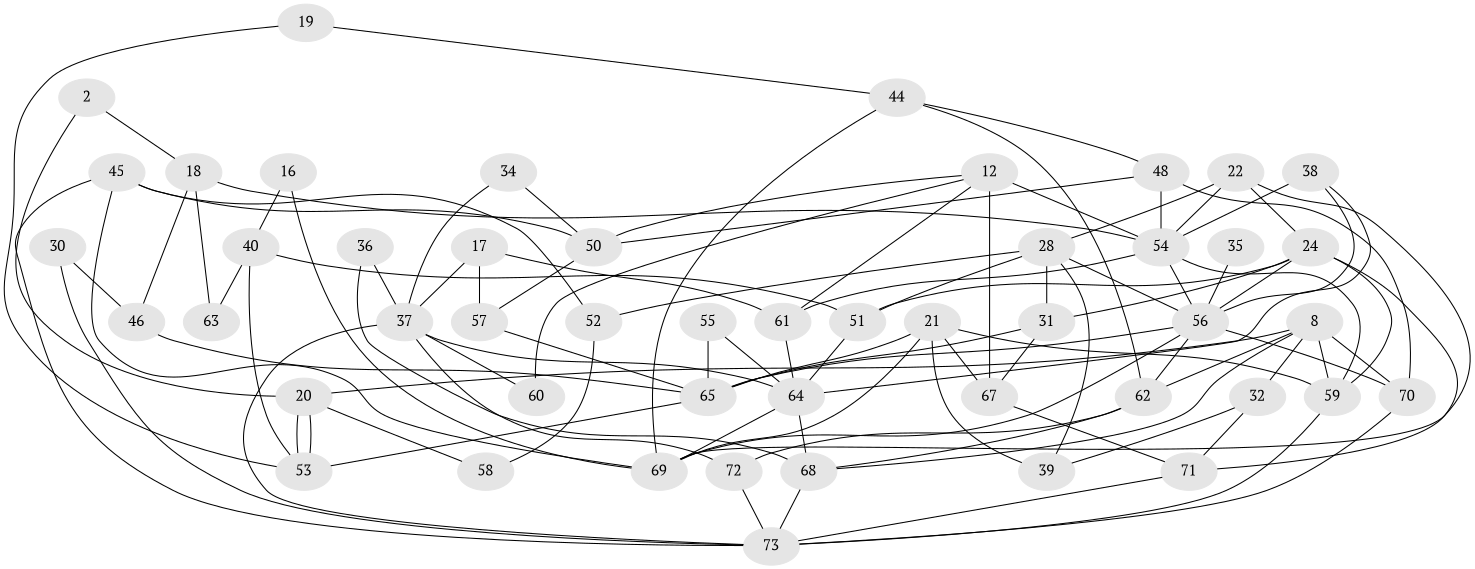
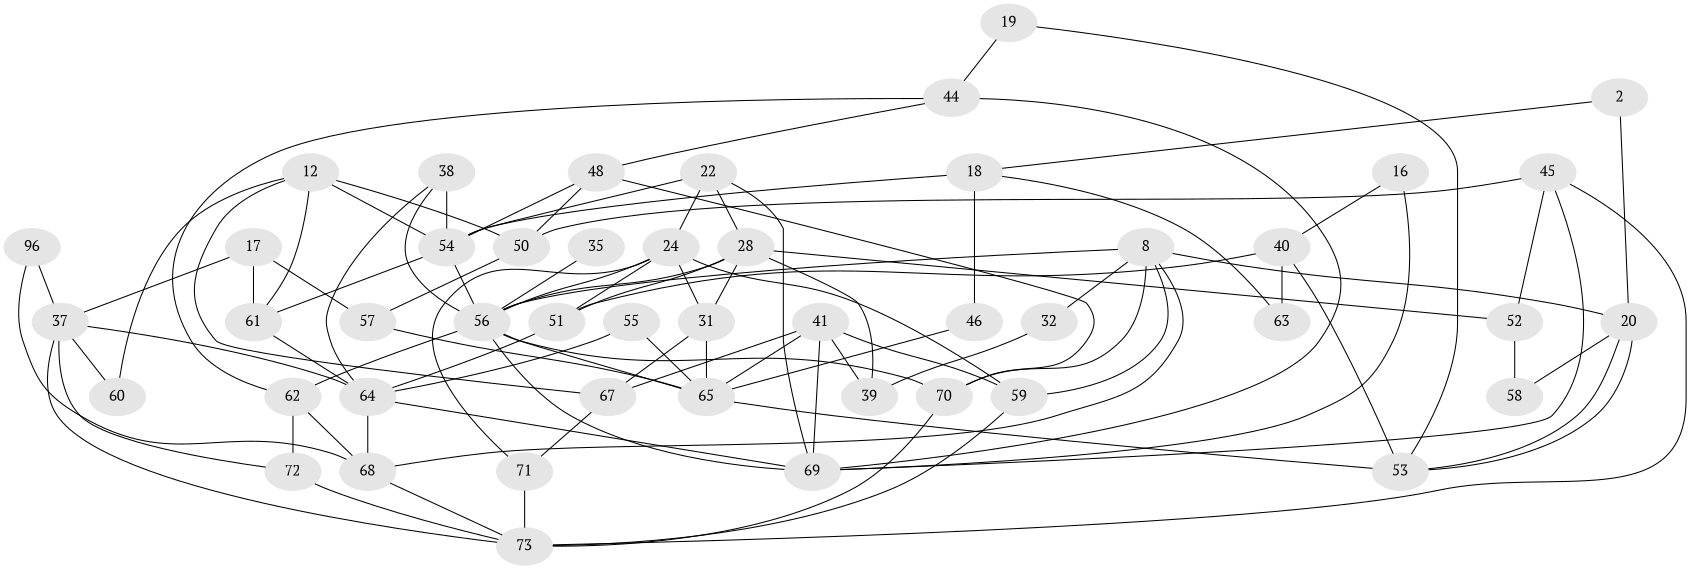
node "34": removed
node "30": removed
node "36": label "36" -> "96"
edge "54" -- "59": removed
node "21": label "21" -> "41"
edge "8" -- "62": now "8" -- "56"
edge "32" -- "71": removed
